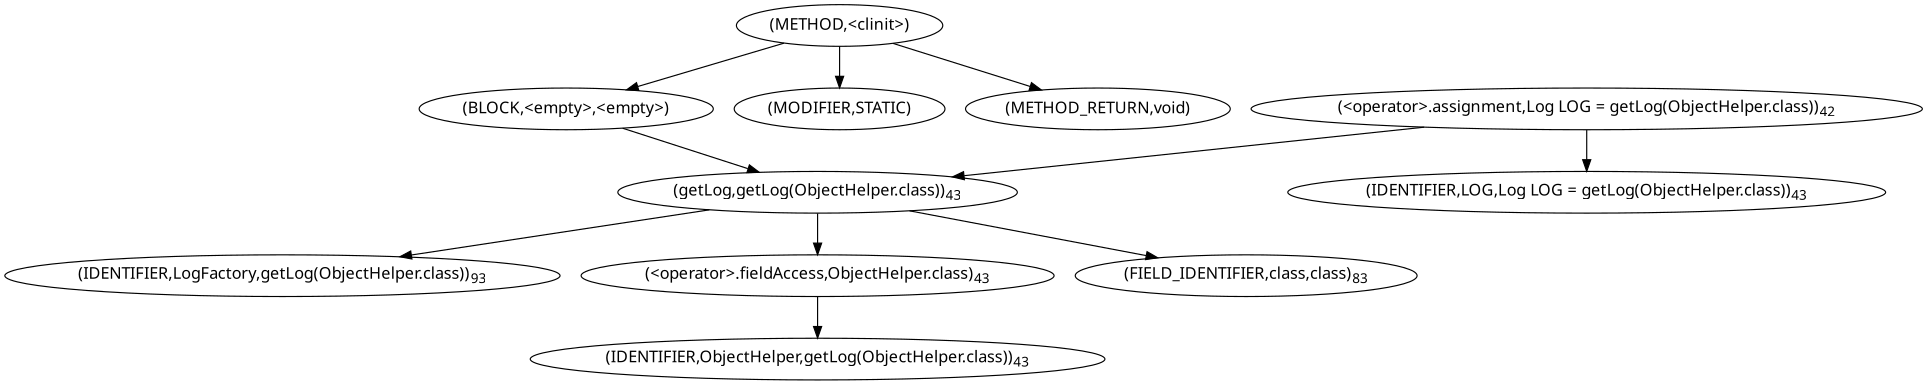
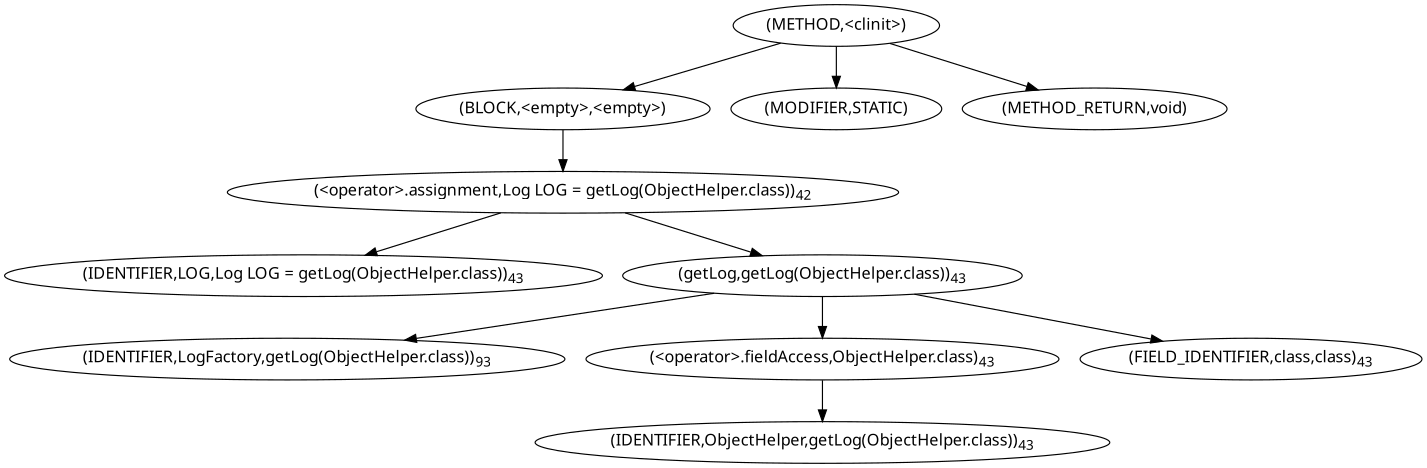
edge "(BLOCK,<empty>,<empty>)" -> "(getLog,getLog(ObjectHelper.class))": now "(BLOCK,<empty>,<empty>)" -> "(<operator>.assignment,Log LOG = getLog(ObjectHelper.class))"
node "(FIELD_IDENTIFIER,class,class)": text "83" -> "43"
